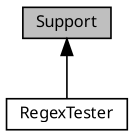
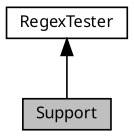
edge "RegexTester" -> "Support": reversed
